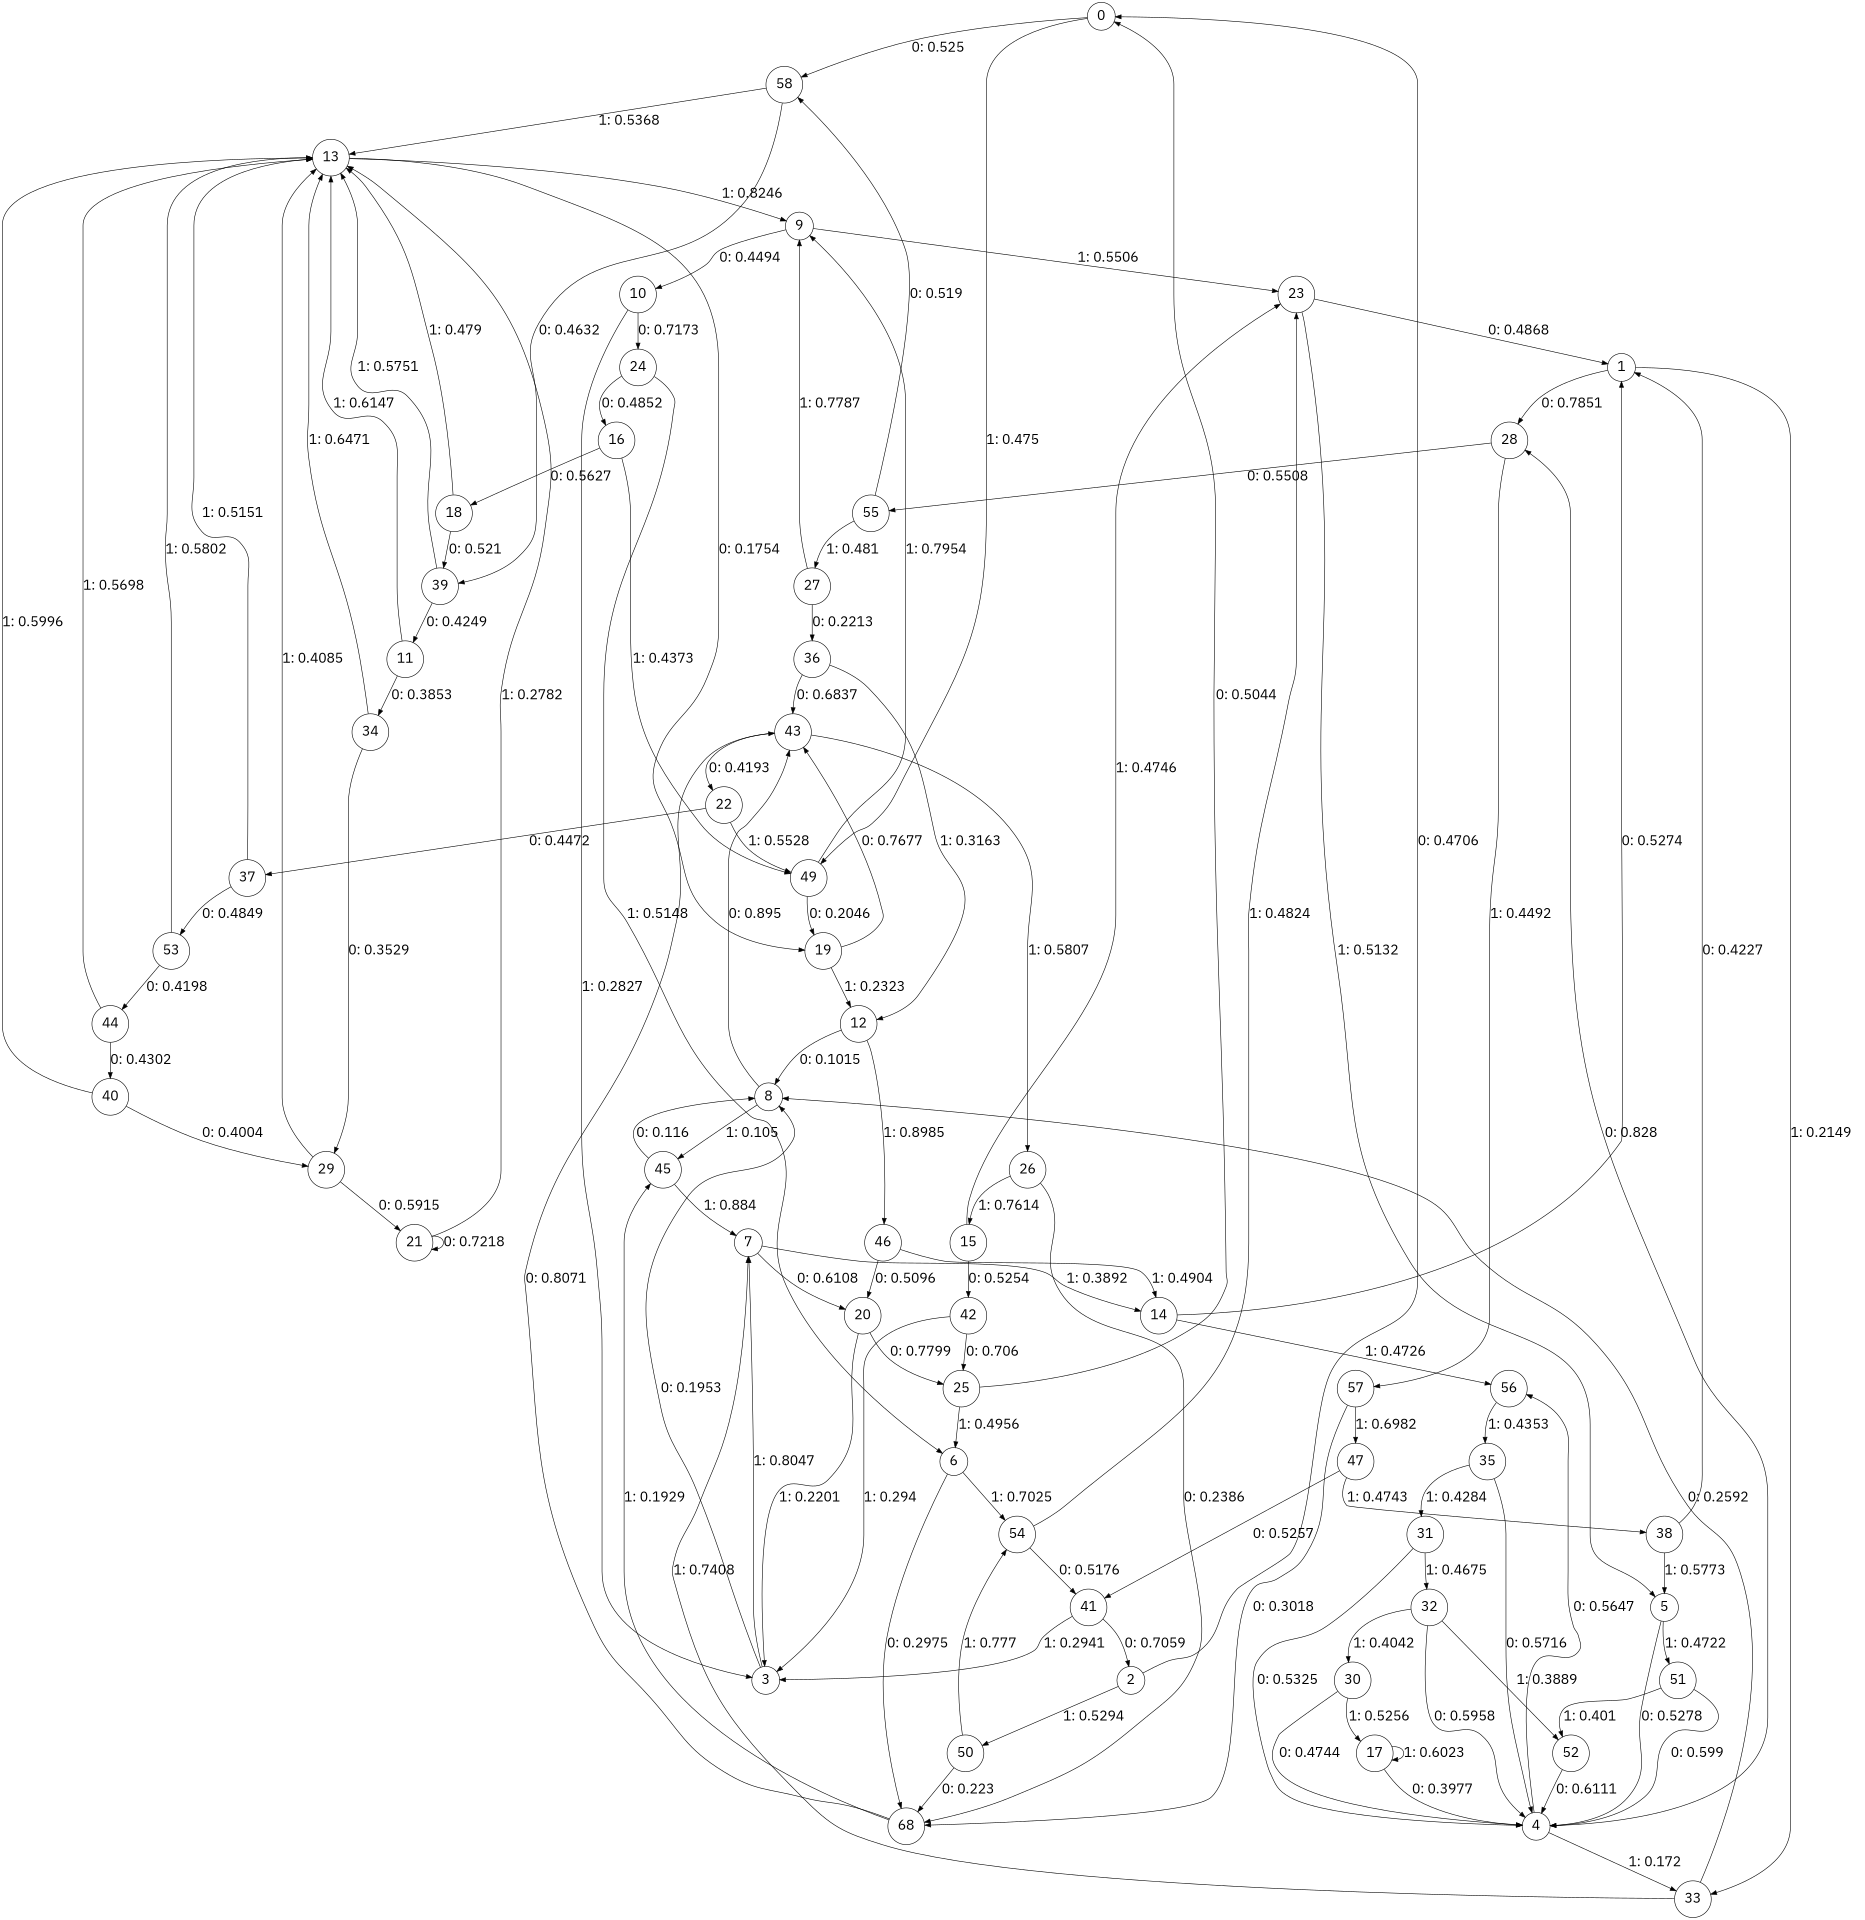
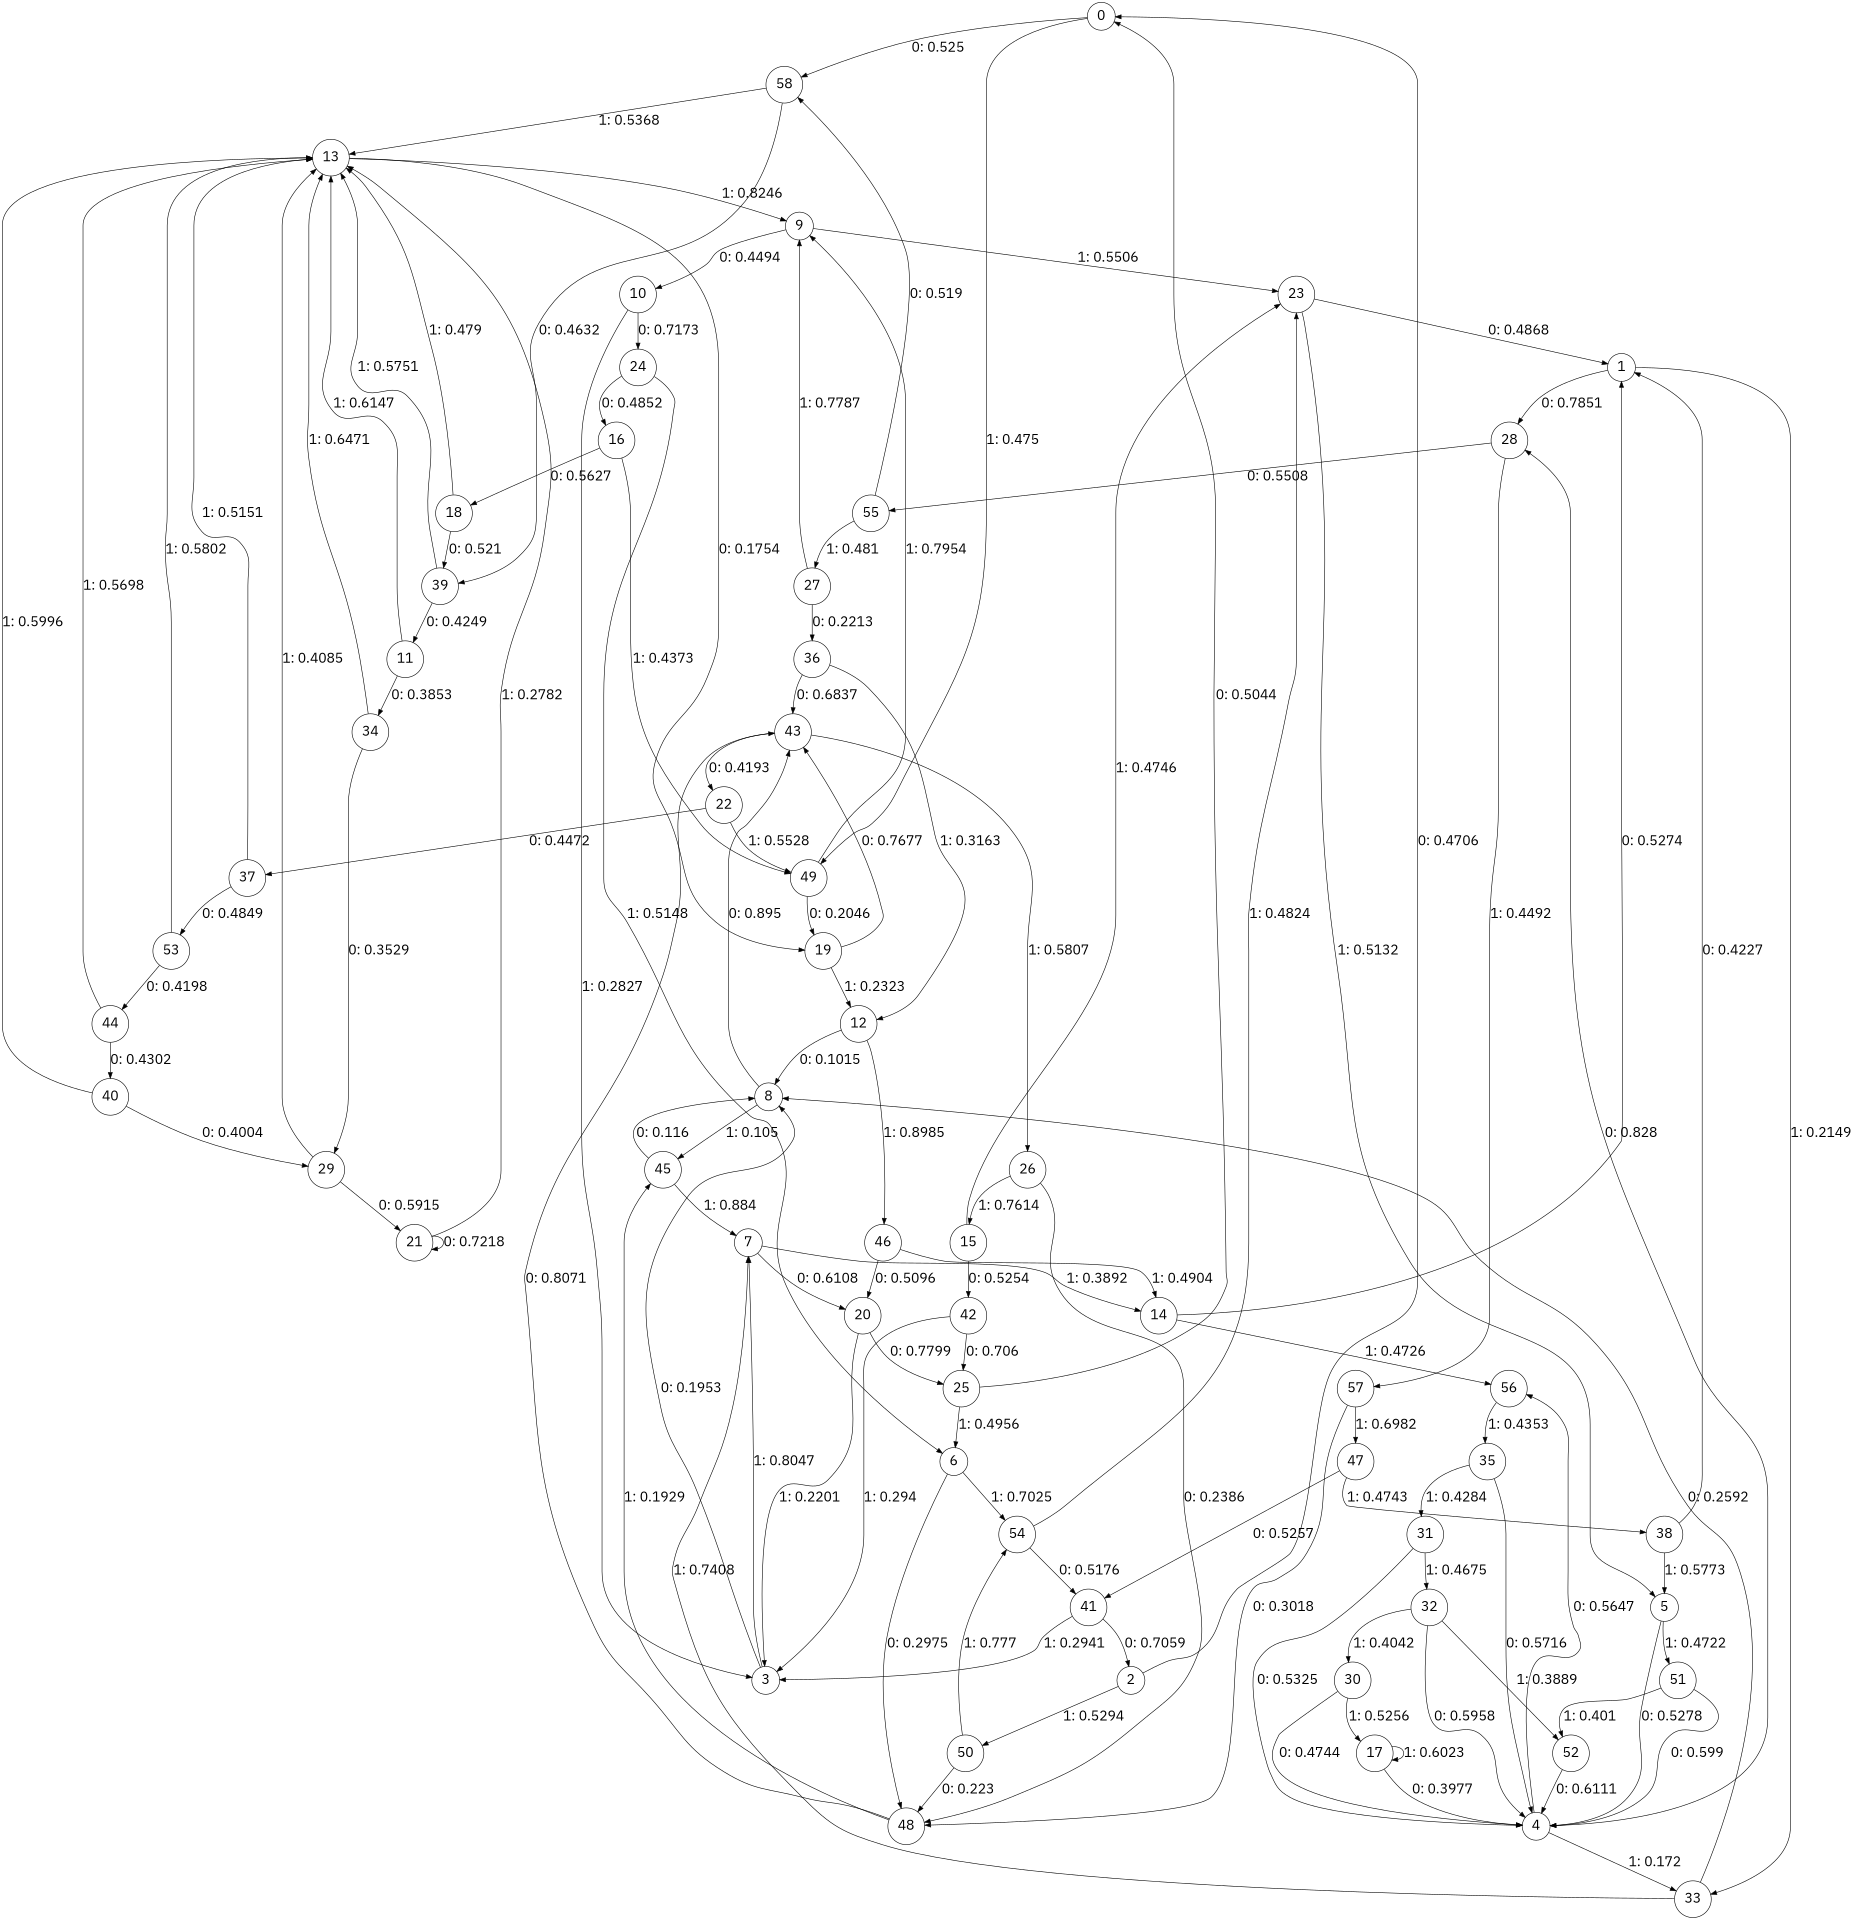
node "68": label "68" -> "48"
